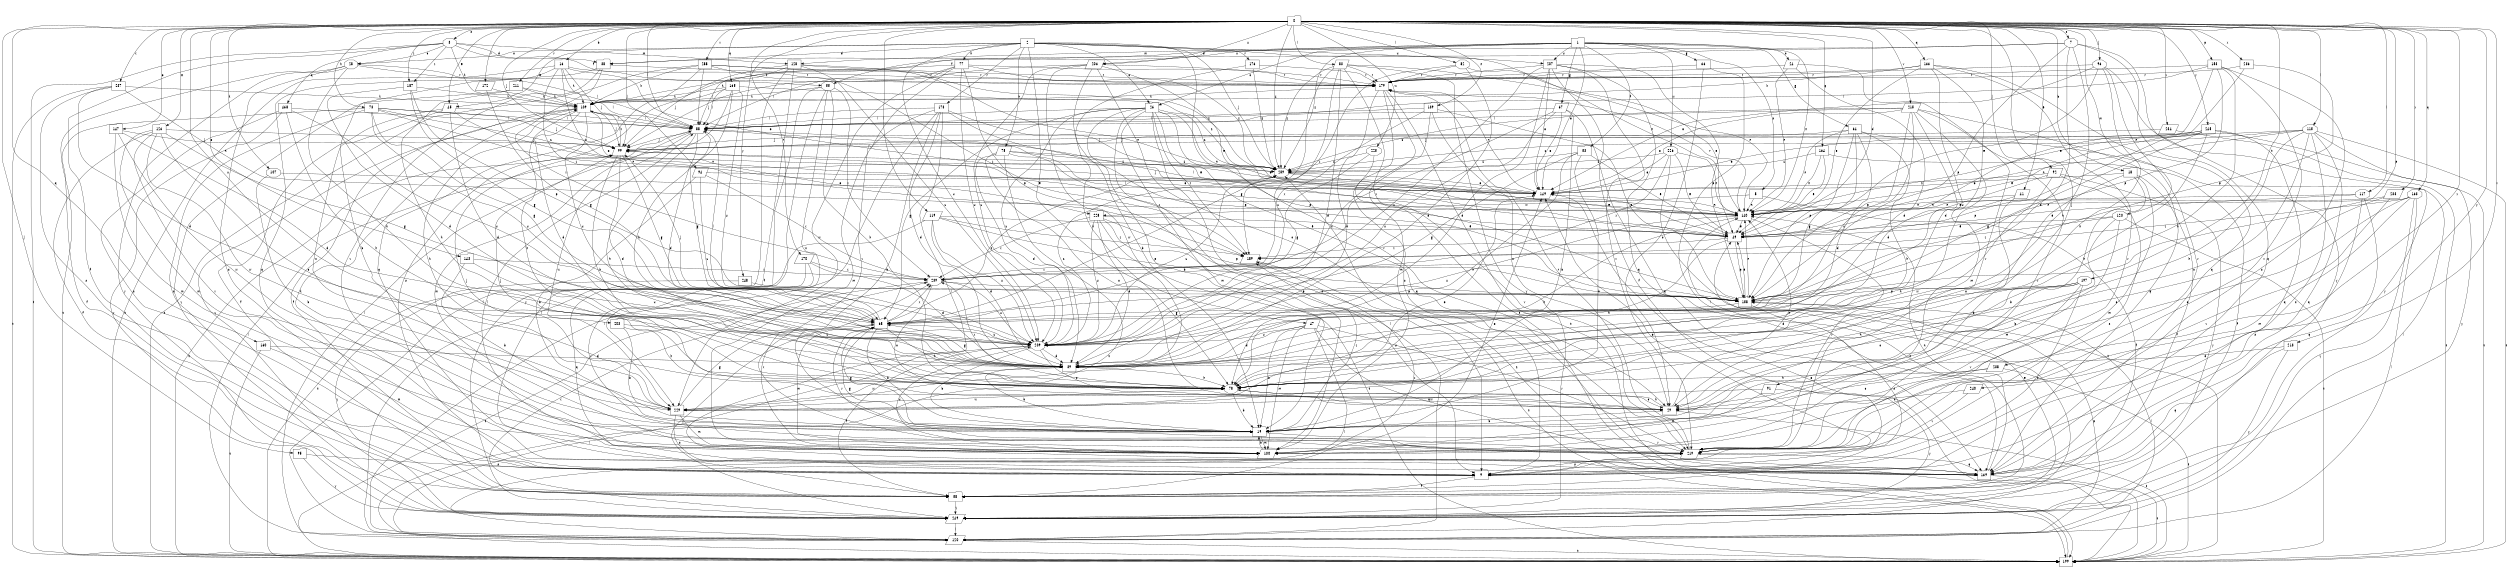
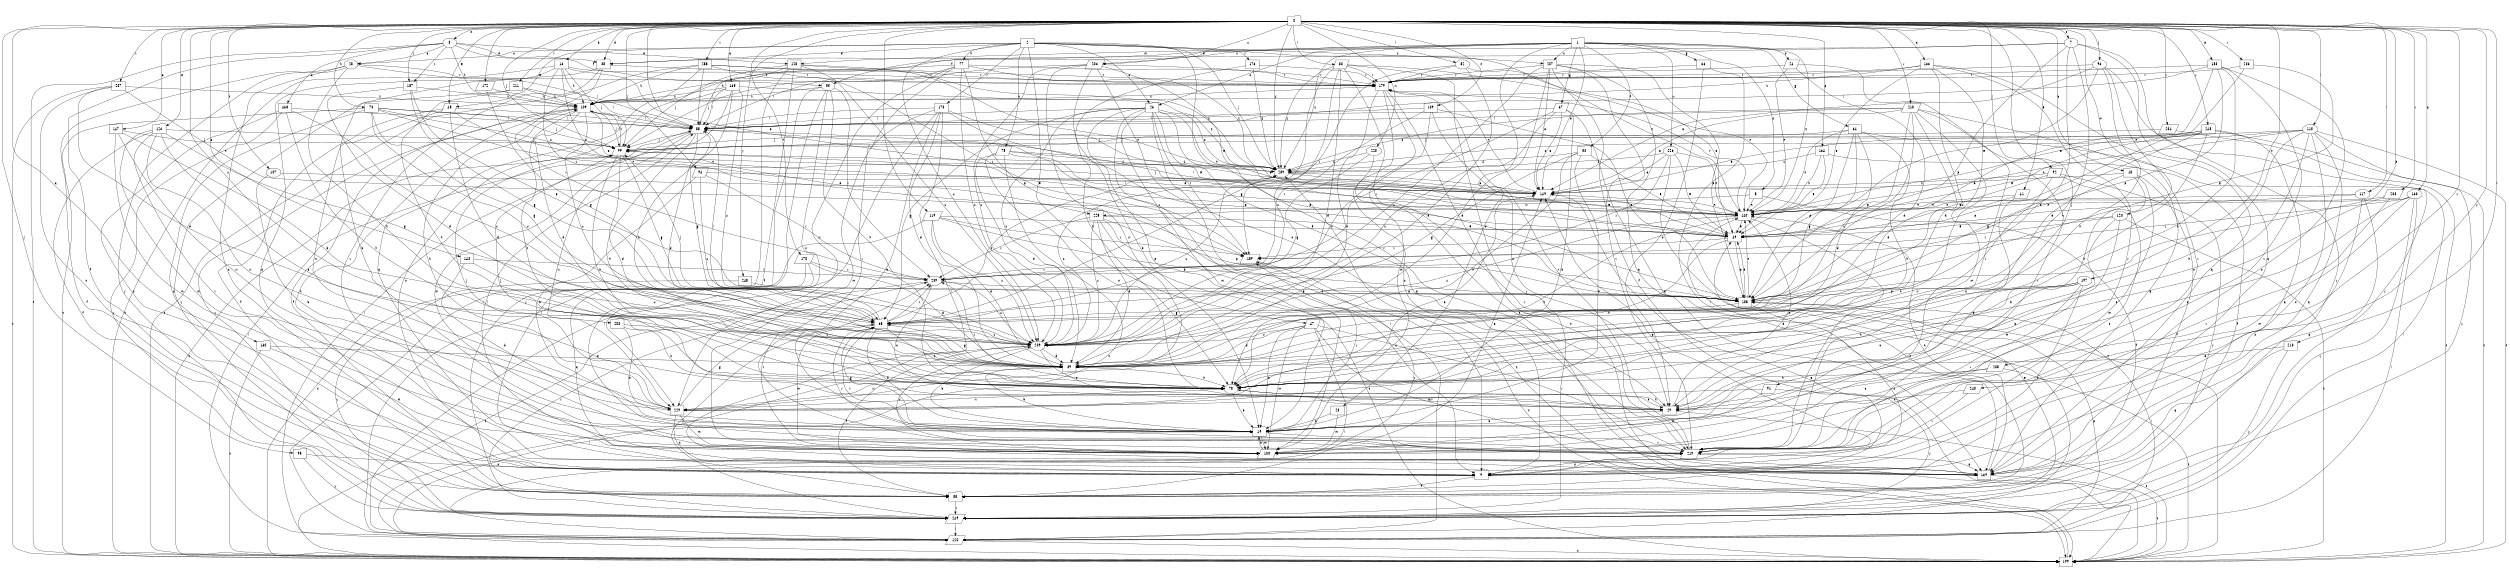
edge "0" -> "49": now "0" -> "38"
edge "219" -> "68": label "g" -> "r"
node "23": added
